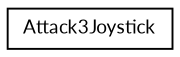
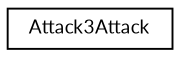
node "Attack3Joystick": label "Attack3Joystick" -> "Attack3Attack"
